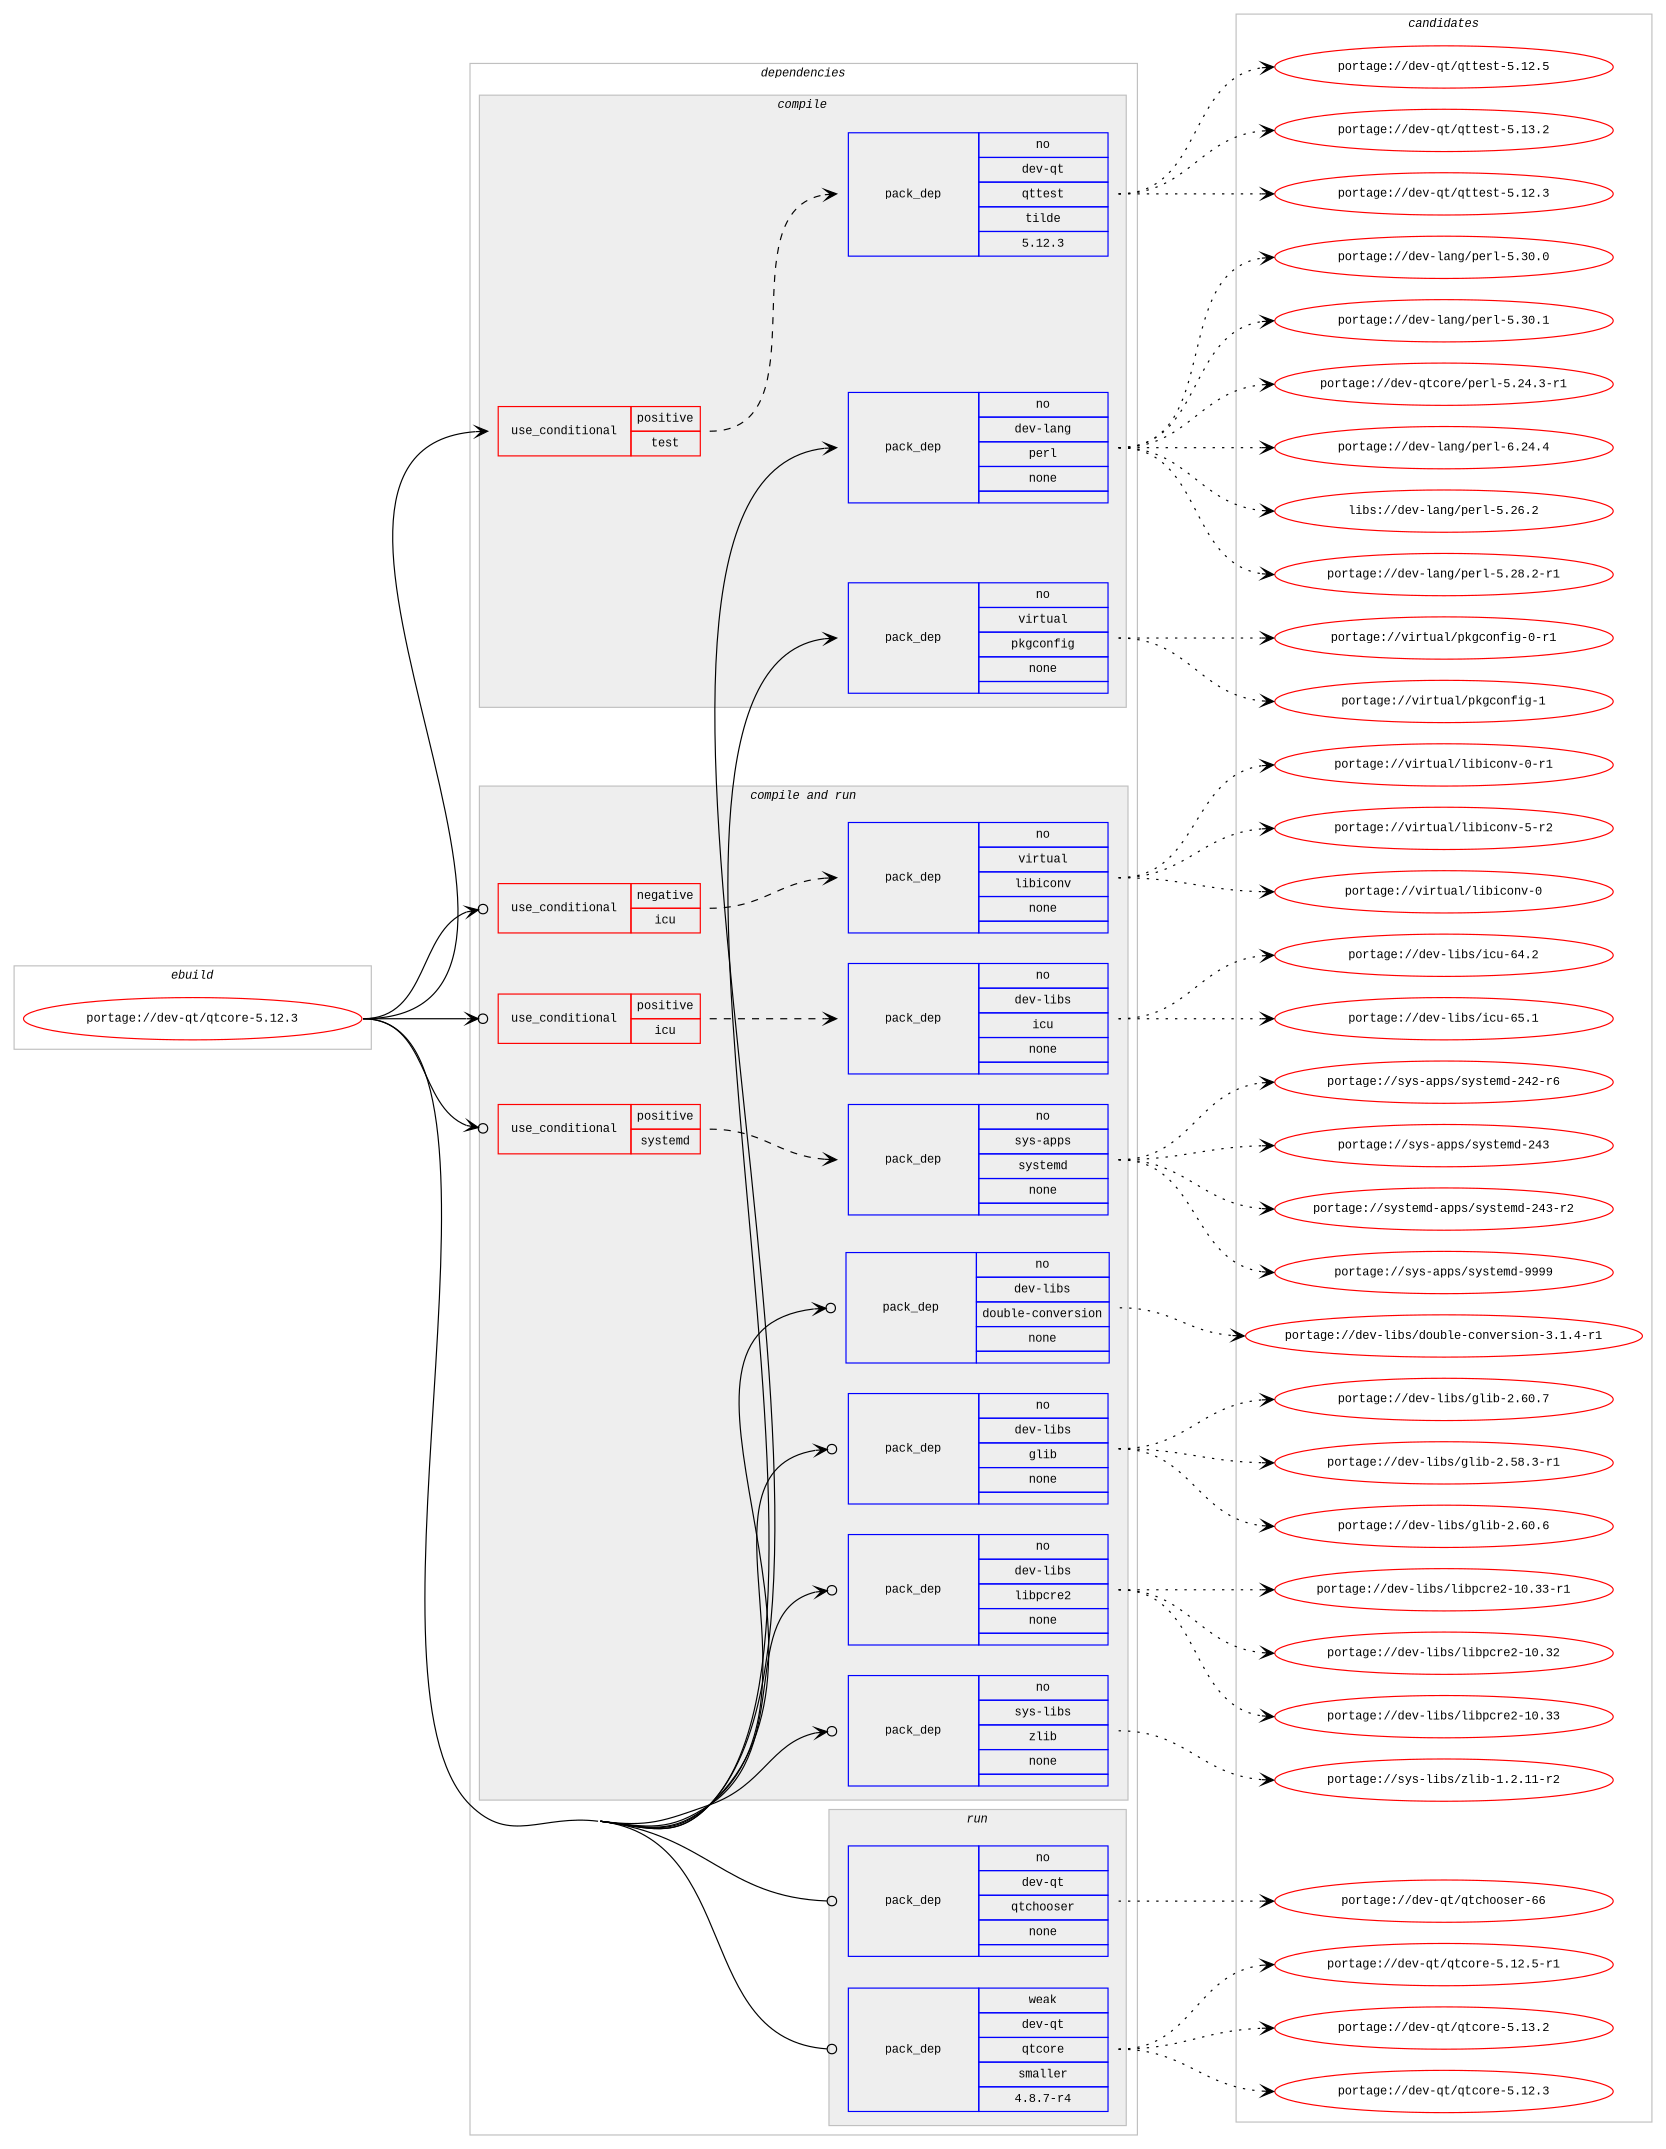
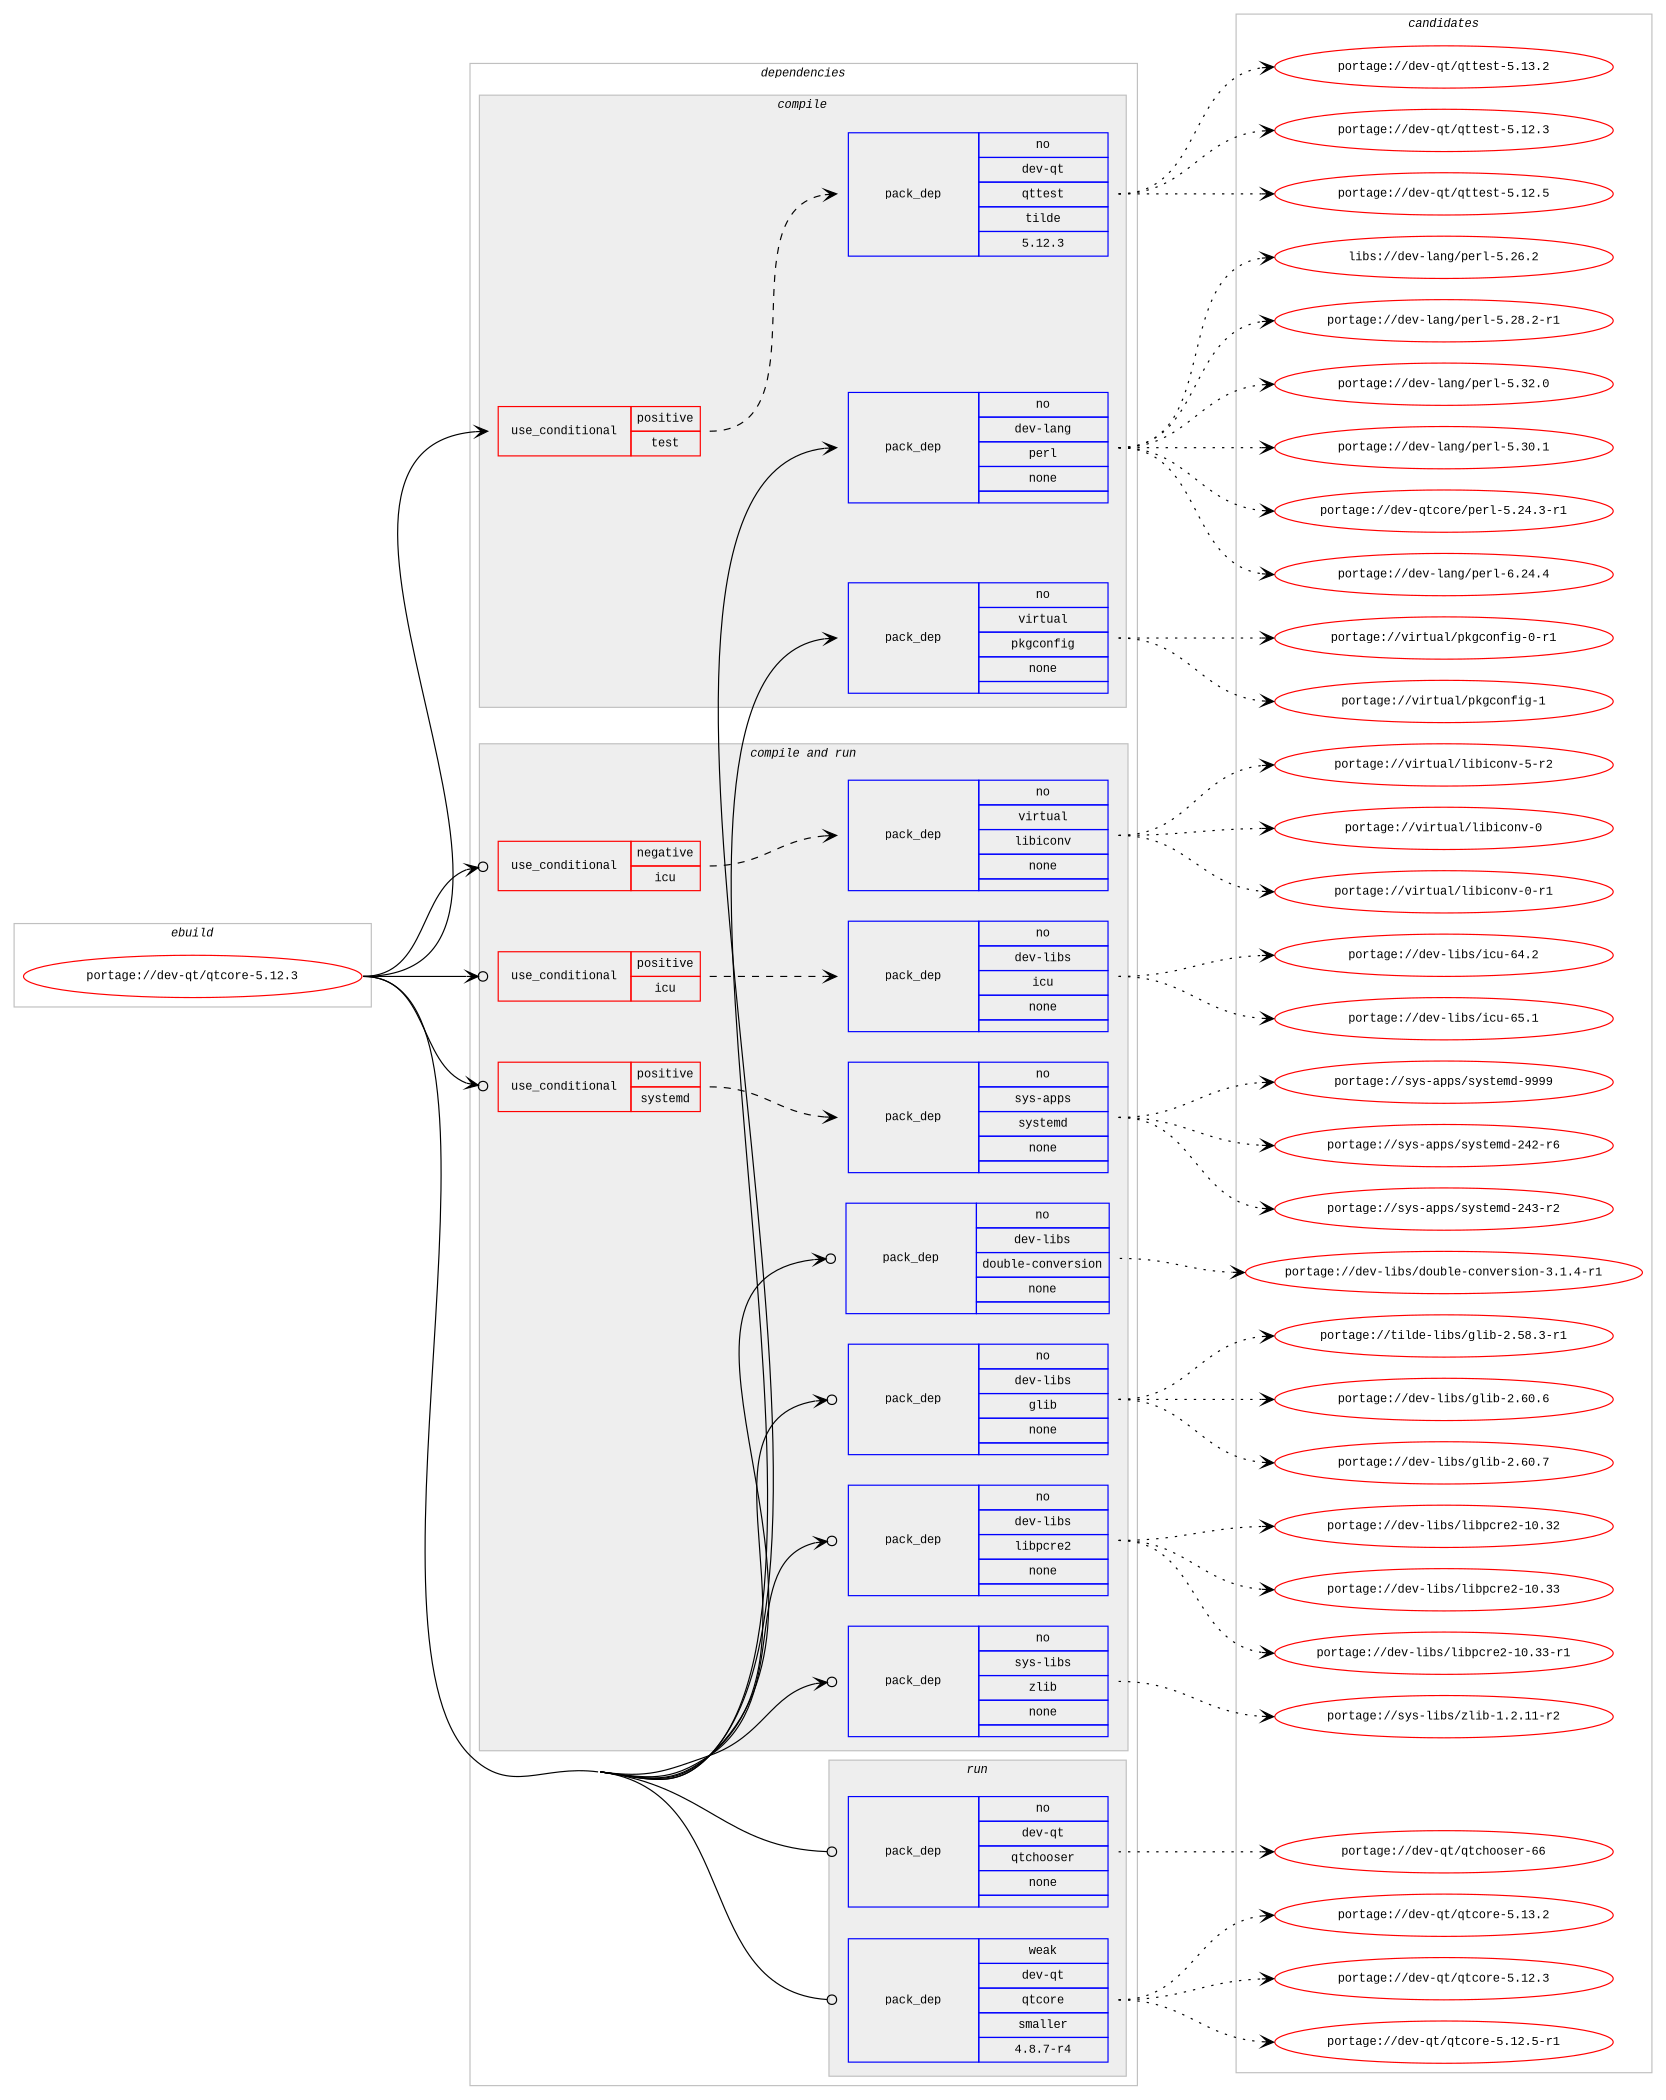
node "portage://dev-lang/perl-5.30.0": label "portage://dev-lang/perl-5.30.0" -> "portage://dev-lang/perl-5.32.0"
node "portage://sys-apps/systemd-243": removed
node "portage://systemd-apps/systemd-243-r2": label "portage://systemd-apps/systemd-243-r2" -> "portage://sys-apps/systemd-243-r2"
node "portage://dev-libs/glib-2.58.3-r1": label "portage://dev-libs/glib-2.58.3-r1" -> "portage://tilde-libs/glib-2.58.3-r1"
